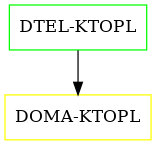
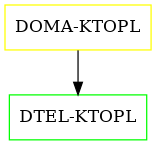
edge "DTEL-KTOPL" -> "DOMA-KTOPL": reversed
